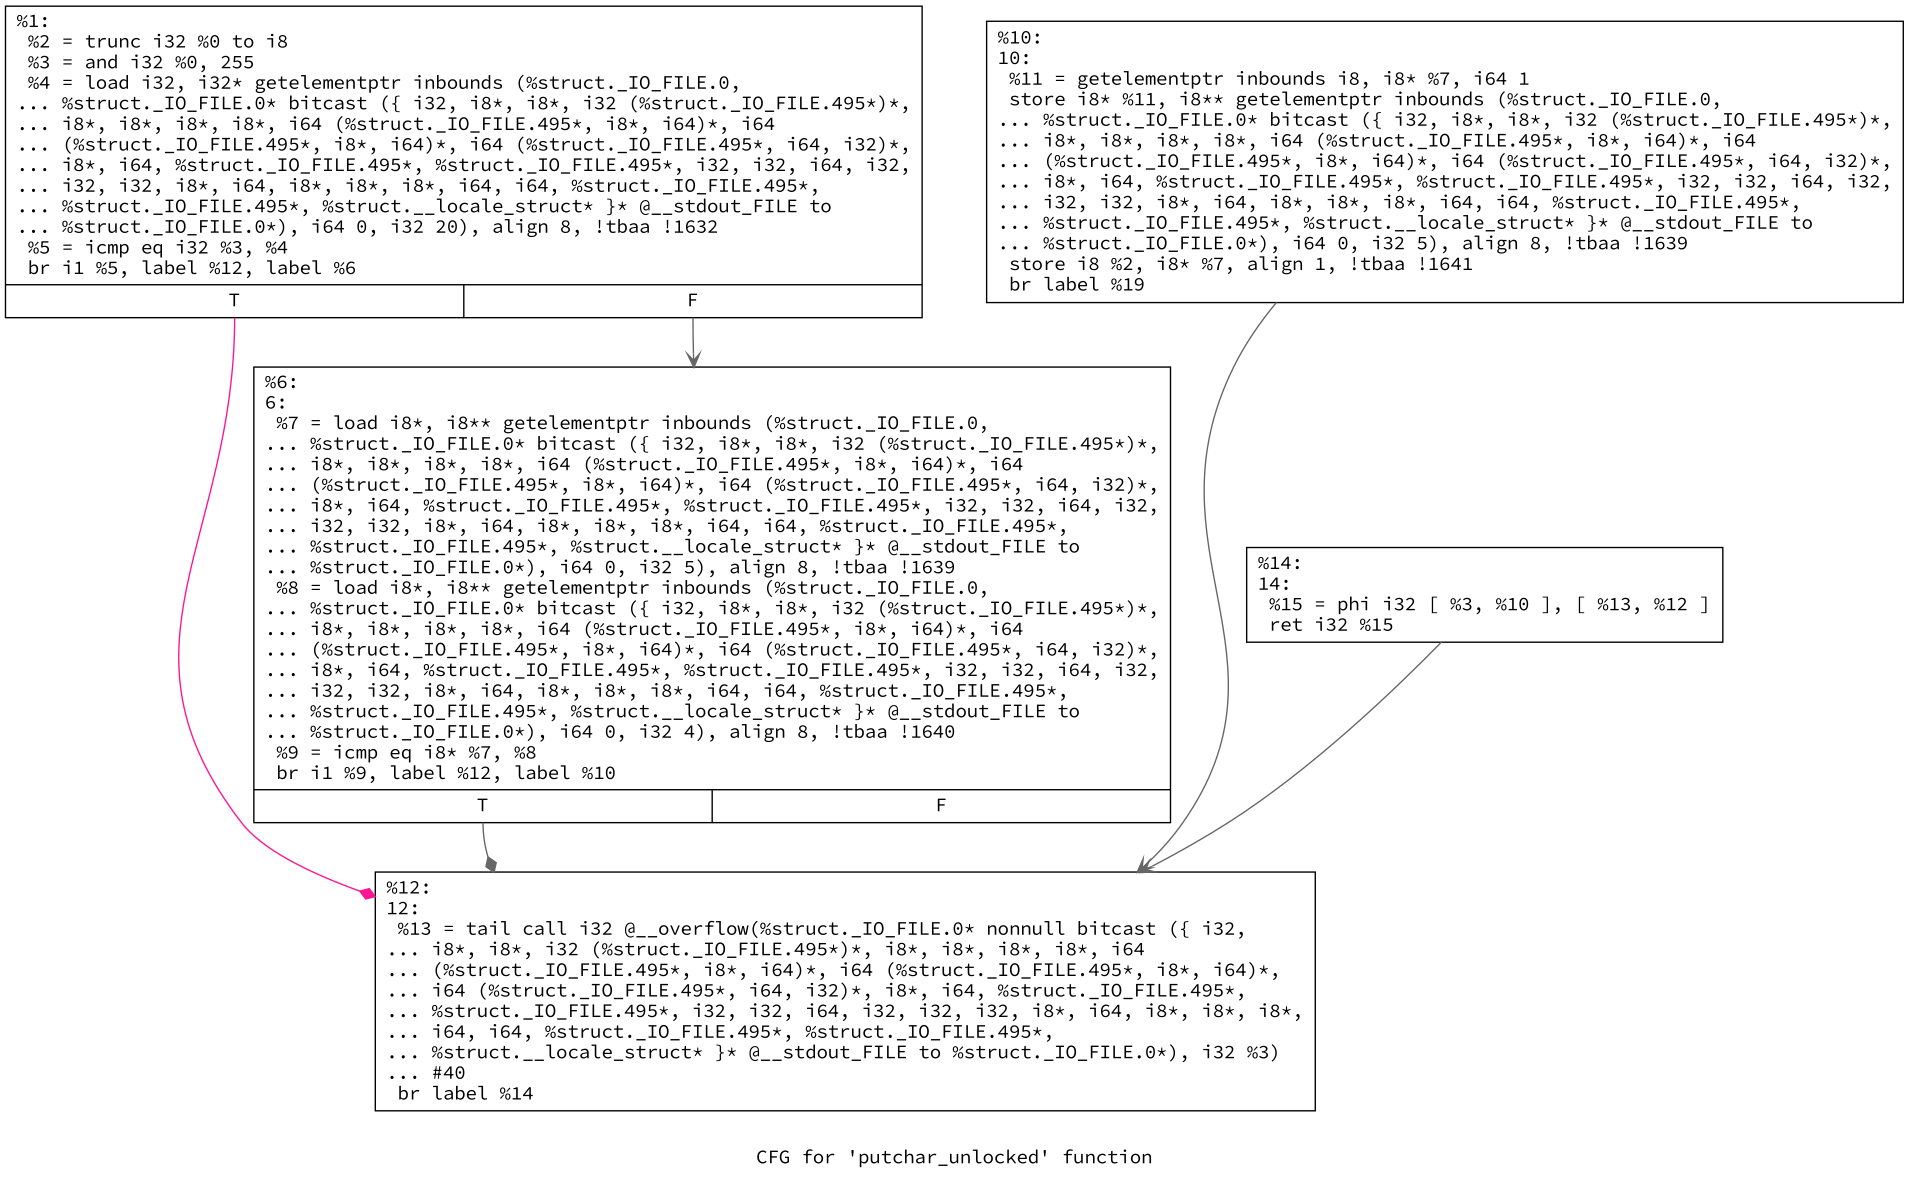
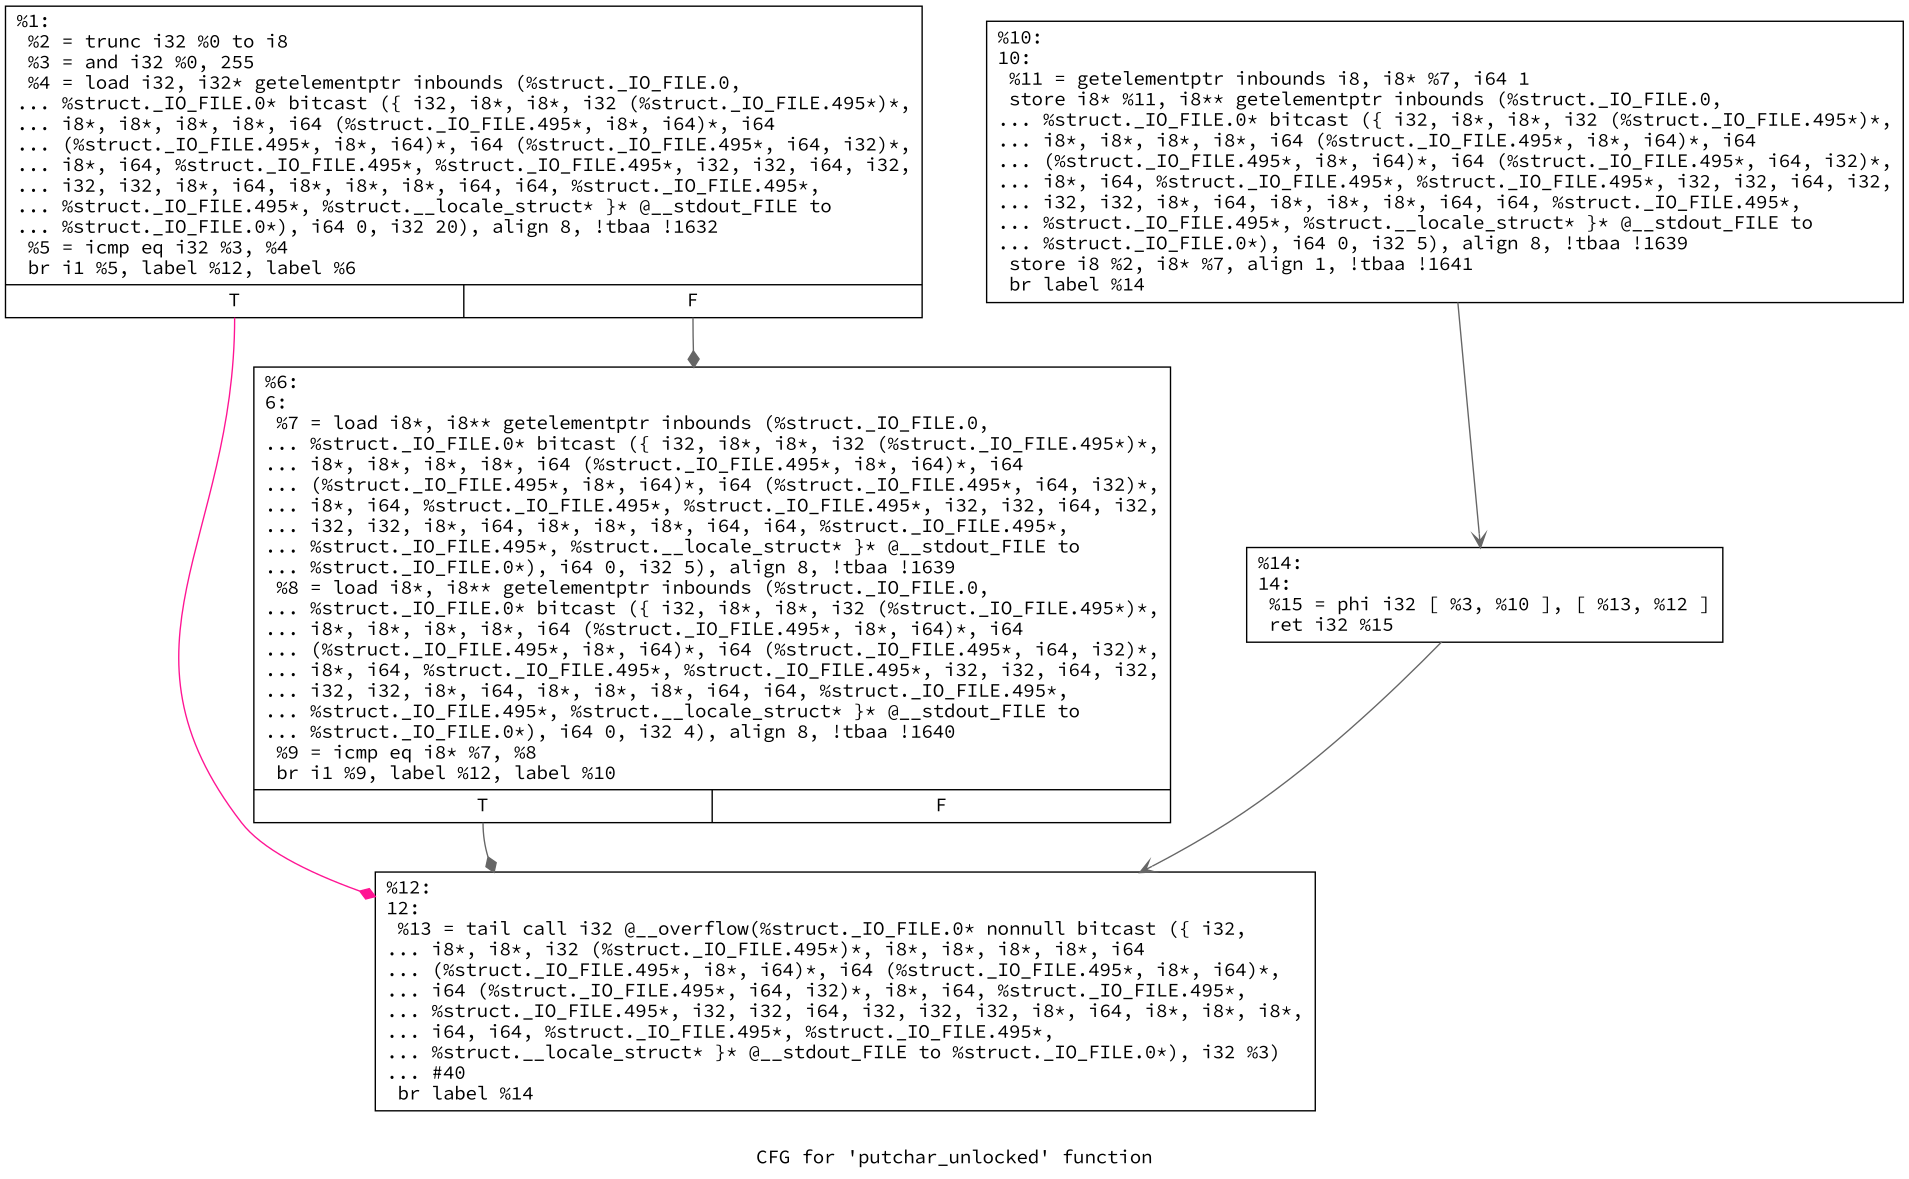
node "%10:": text "br label %19" -> "br label %14"
edge "%1:" -> "%6:": arrowhead vee -> diamond
edge "%10:" -> "%12:": now "%10:" -> "%14:"
